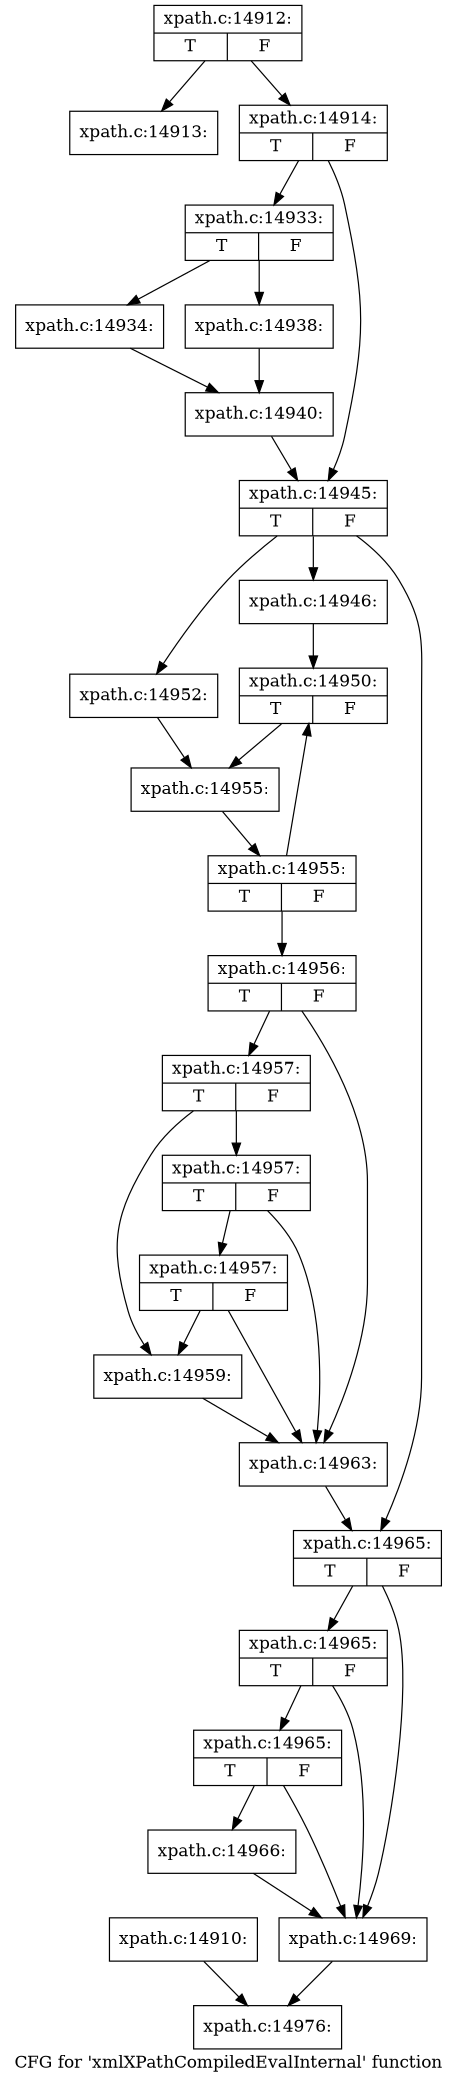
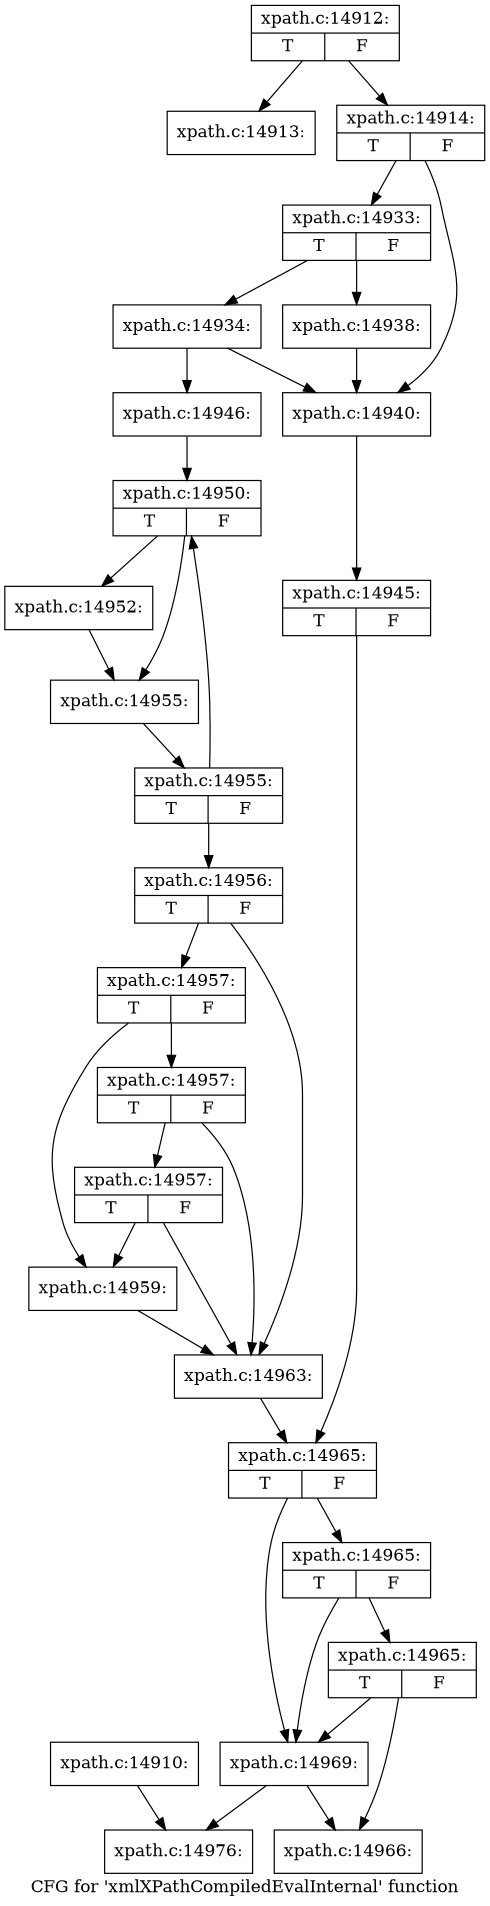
edge "xpath.c:14914:" -> "xpath.c:14945:": now "xpath.c:14914:" -> "xpath.c:14940:"
edge "xpath.c:14945:" -> "xpath.c:14946:": now "xpath.c:14934:" -> "xpath.c:14946:"
edge "xpath.c:14945:" -> "xpath.c:14952:": now "xpath.c:14950:" -> "xpath.c:14952:"
edge "xpath.c:14966:" -> "xpath.c:14969:": reversed
